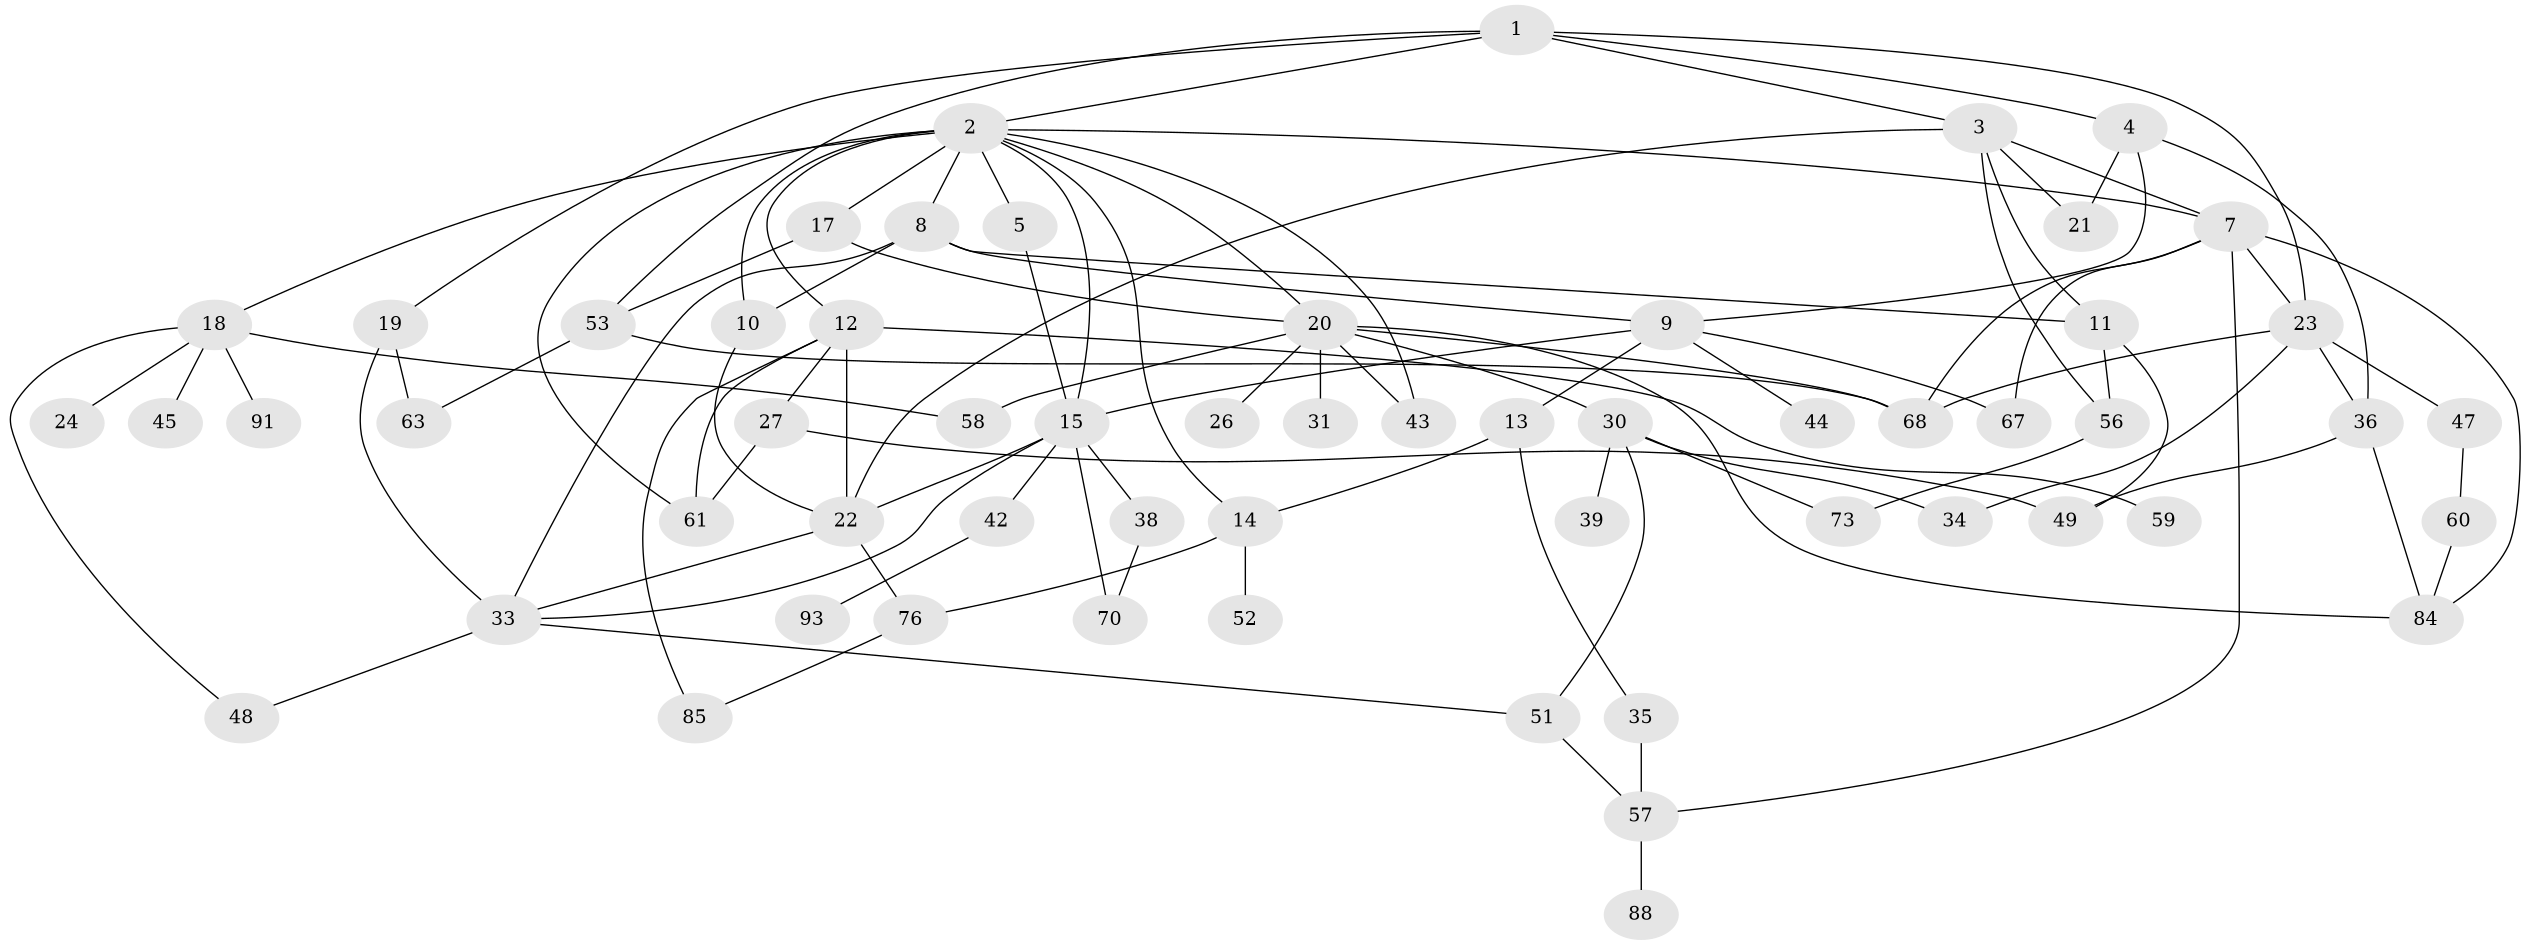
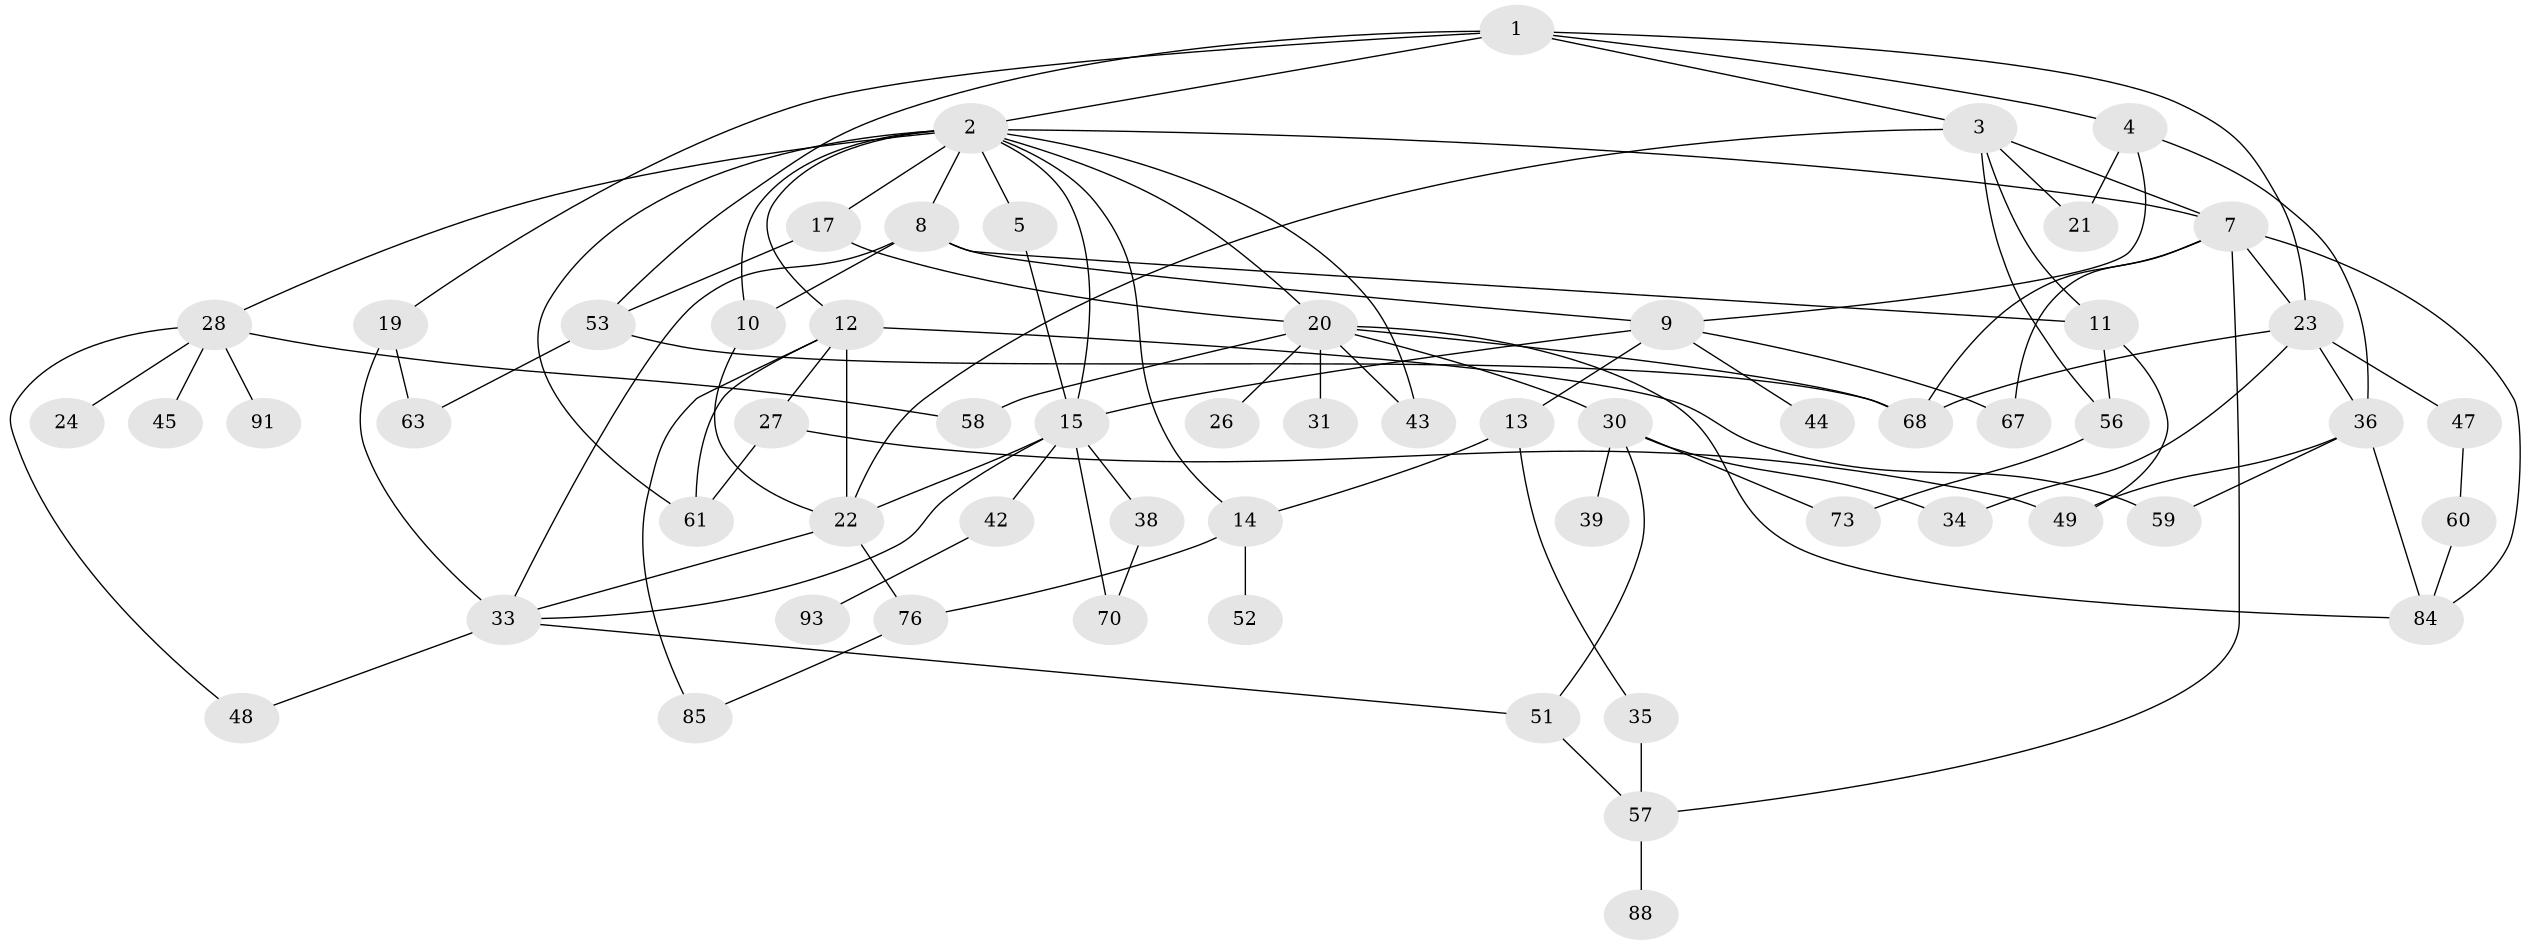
node "18": label "18" -> "28"
edge "36" -- "59": added
